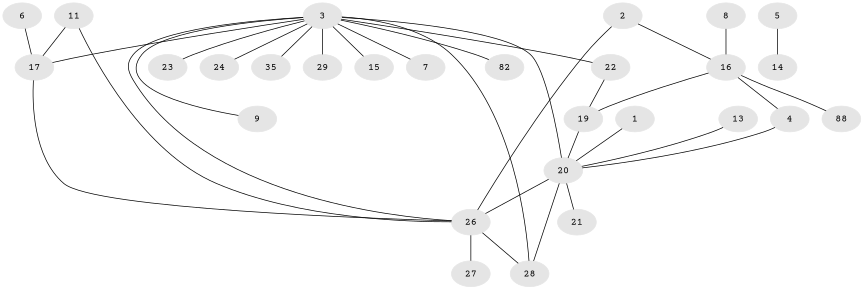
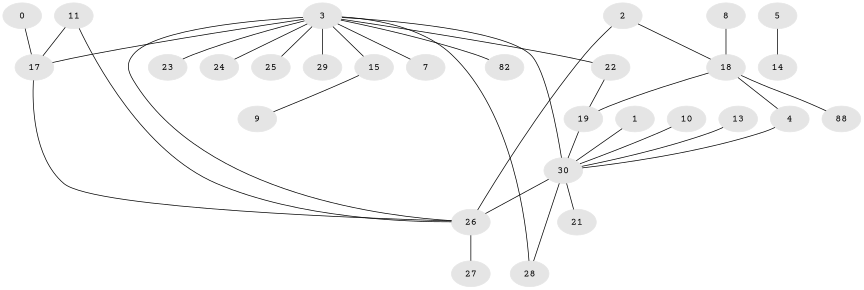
node "6": label "6" -> "0"
edge "3" -- "9": now "15" -- "9"
node "35": label "35" -> "25"
node "16": label "16" -> "18"
node "10": added
node "20": label "20" -> "30"
edge "26" -- "28": removed
